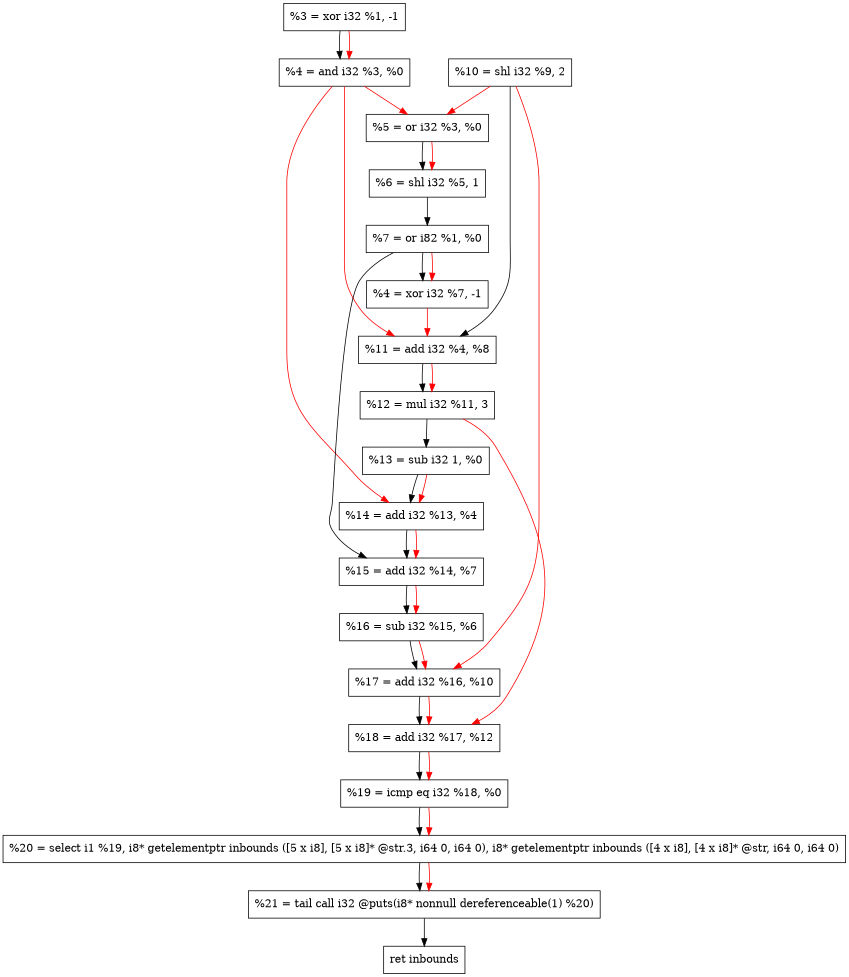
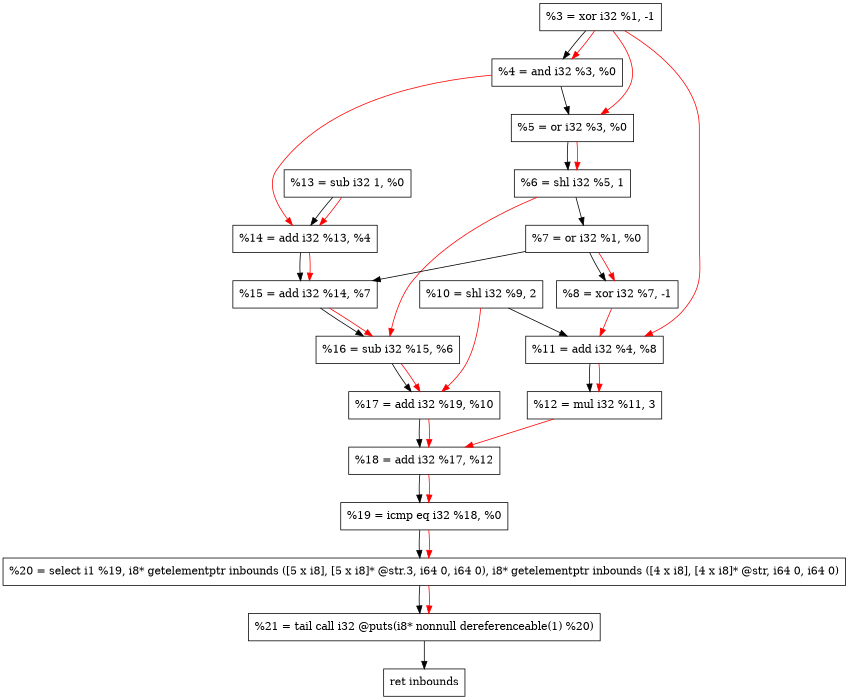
edge "%4 = and i32 %3, %0" -> "%5 = or i32 %3, %0": color red -> black
edge "%10 = shl i32 %9, 2" -> "%5 = or i32 %3, %0": now "%3 = xor i32 %1, -1" -> "%5 = or i32 %3, %0"
edge "%4 = and i32 %3, %0" -> "%11 = add i32 %4, %8": now "%3 = xor i32 %1, -1" -> "%11 = add i32 %4, %8"
node "%7 = or i82 %1, %0": label "%7 = or i82 %1, %0" -> "%7 = or i32 %1, %0"
edge "%6 = shl i32 %5, 1" -> "%16 = sub i32 %15, %6": added
node "%4 = xor i32 %7, -1": label "%4 = xor i32 %7, -1" -> "%8 = xor i32 %7, -1"
edge "%12 = mul i32 %11, 3" -> "%13 = sub i32 1, %0": removed
node "%17 = add i32 %16, %10": label "%17 = add i32 %16, %10" -> "%17 = add i32 %19, %10"
